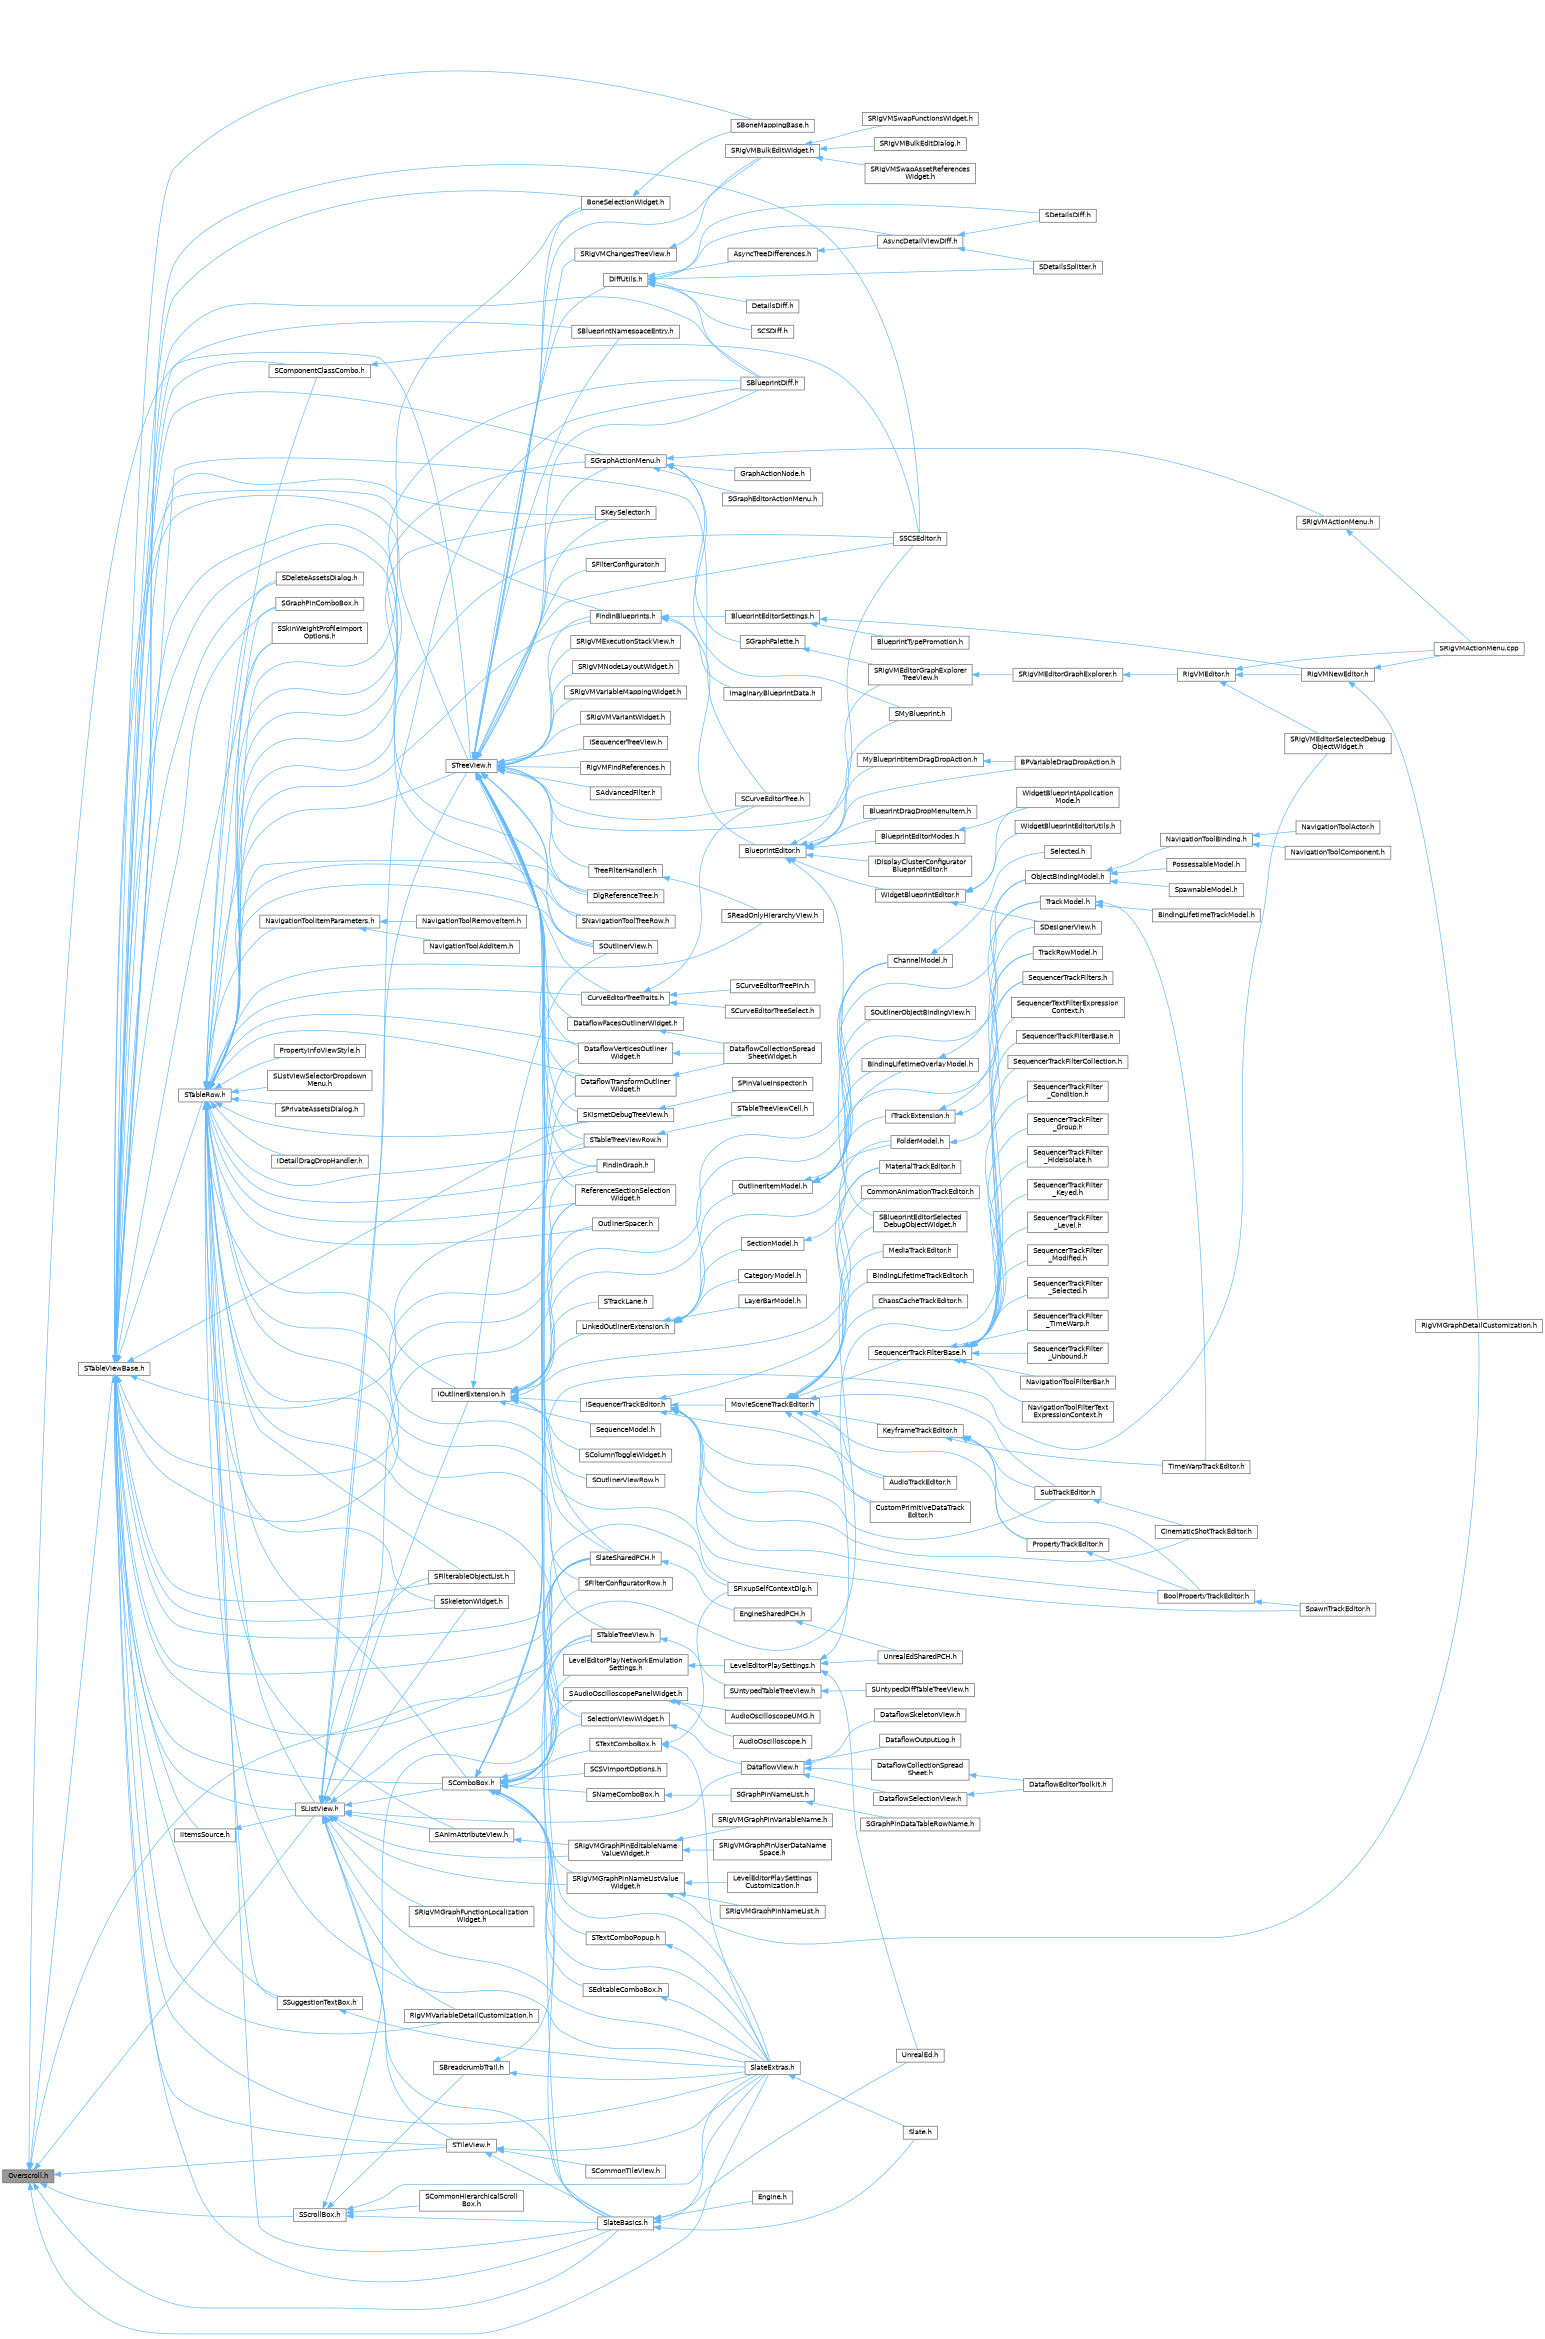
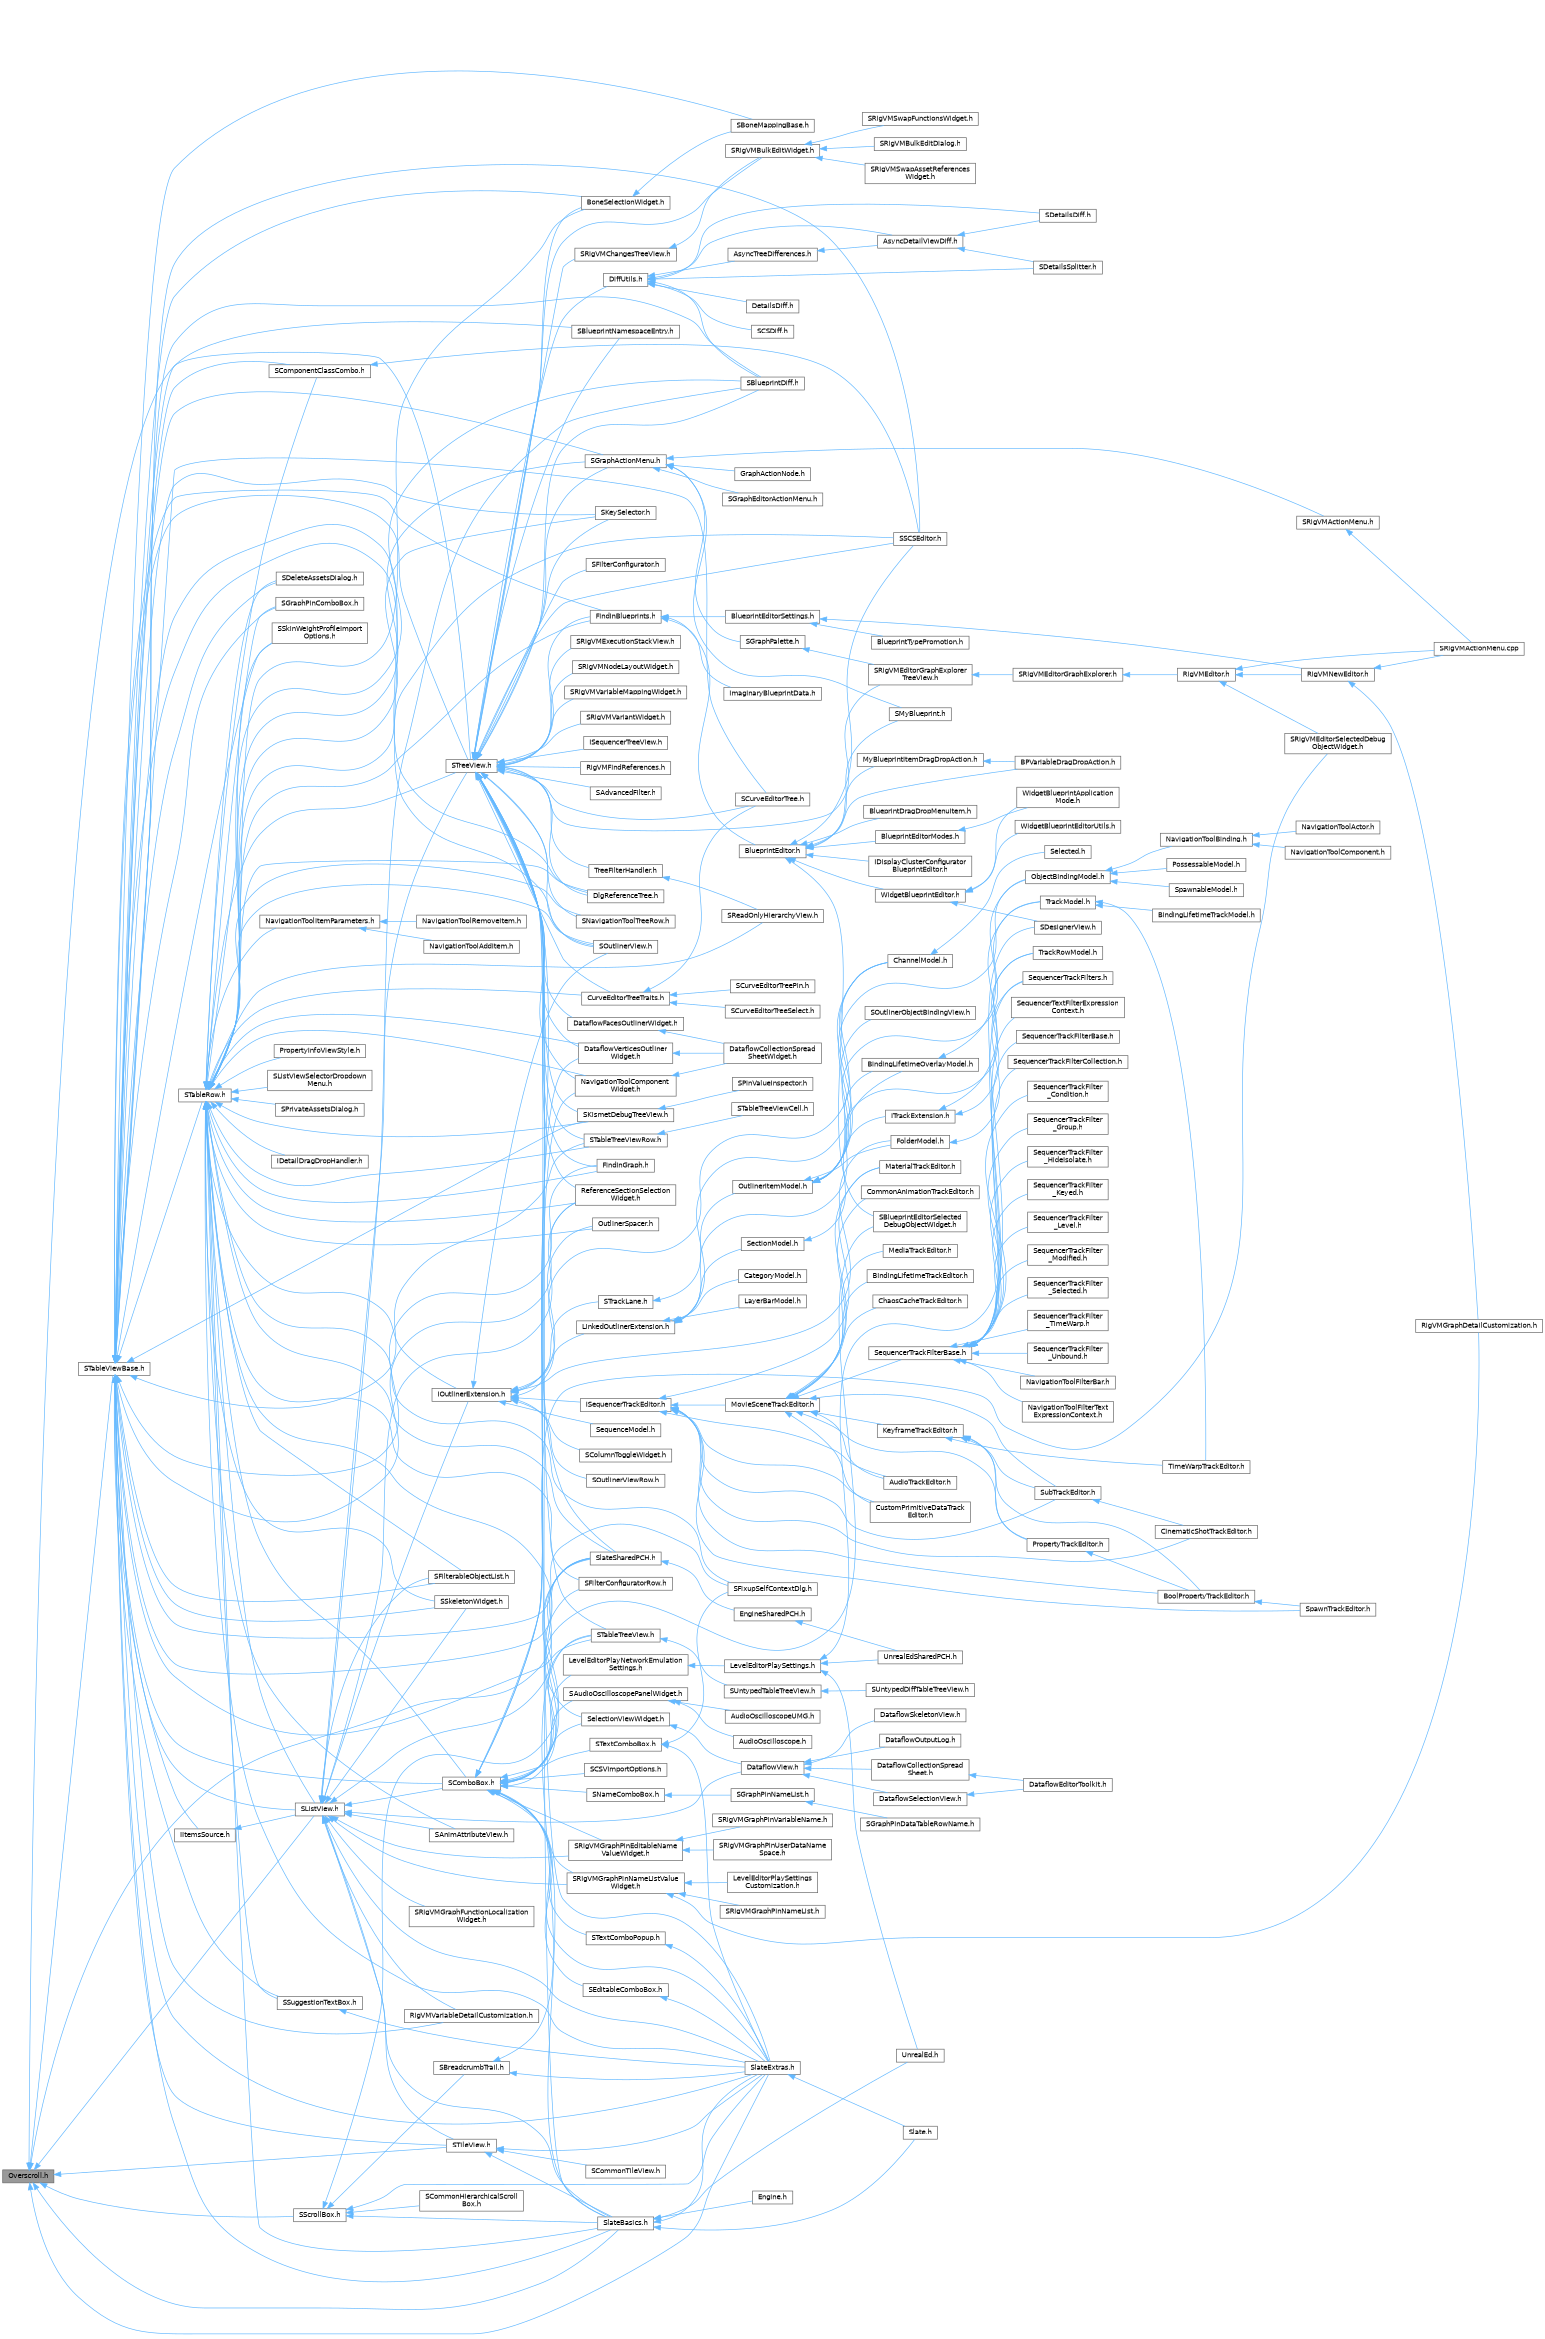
node "DataflowTransformOutliner Widget.h": label "DataflowTransformOutliner Widget.h" -> "NavigationToolComponent Widget.h"
edge "OutlinerItemModel.h" -> "IOutlinerExtension.h": now "OutlinerItemModel.h" -> "STrackLane.h"
edge "SRigVMGraphPinEditableName ValueWidget.h" -> "SAnimAttributeView.h": now "SRigVMGraphPinEditableName ValueWidget.h" -> "SComboBox.h"
